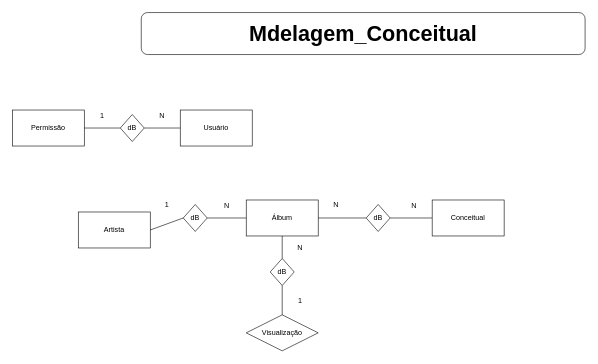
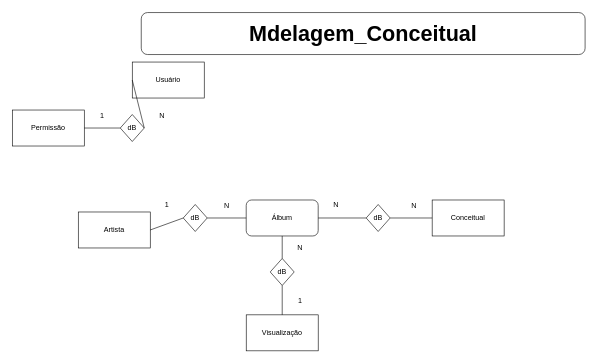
node "Usuário": moved (216, 128) -> (168, 80)
node "Álbum": shape rectangle -> rounded rectangle
node "Visualização": shape diamond -> rectangle
